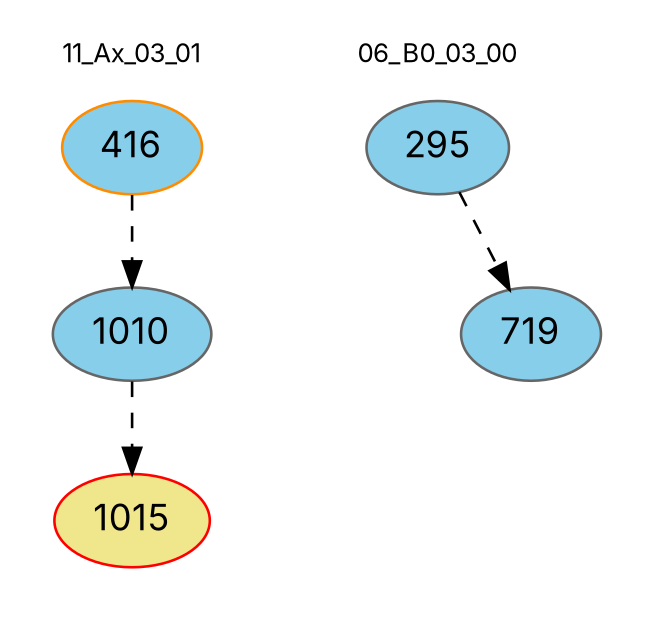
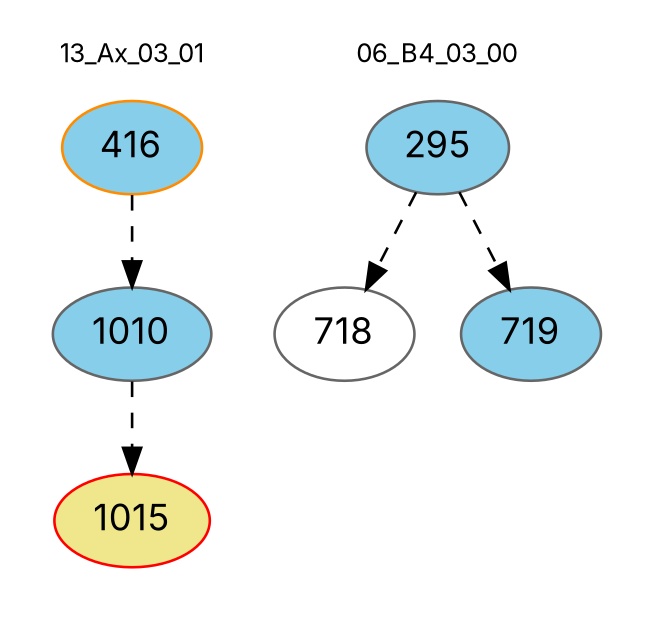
cluster "11_Ax_03_01": label "11_Ax_03_01" -> "13_Ax_03_01"
cluster "06_B0_03_00": label "06_B0_03_00" -> "06_B4_03_00"
node "718": added
